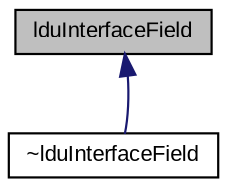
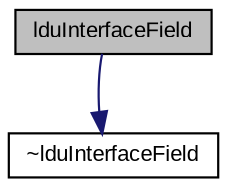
edge "~lduInterfaceField" -> "lduInterfaceField": reversed
